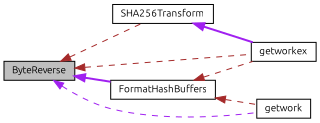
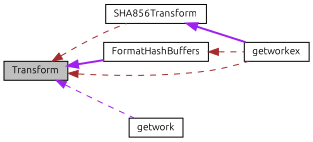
node "SHA256Transform": label "SHA256Transform" -> "SHA856Transform"
node "ByteReverse": label "ByteReverse" -> "Transform"
edge "getwork" -> "FormatHashBuffers": removed
